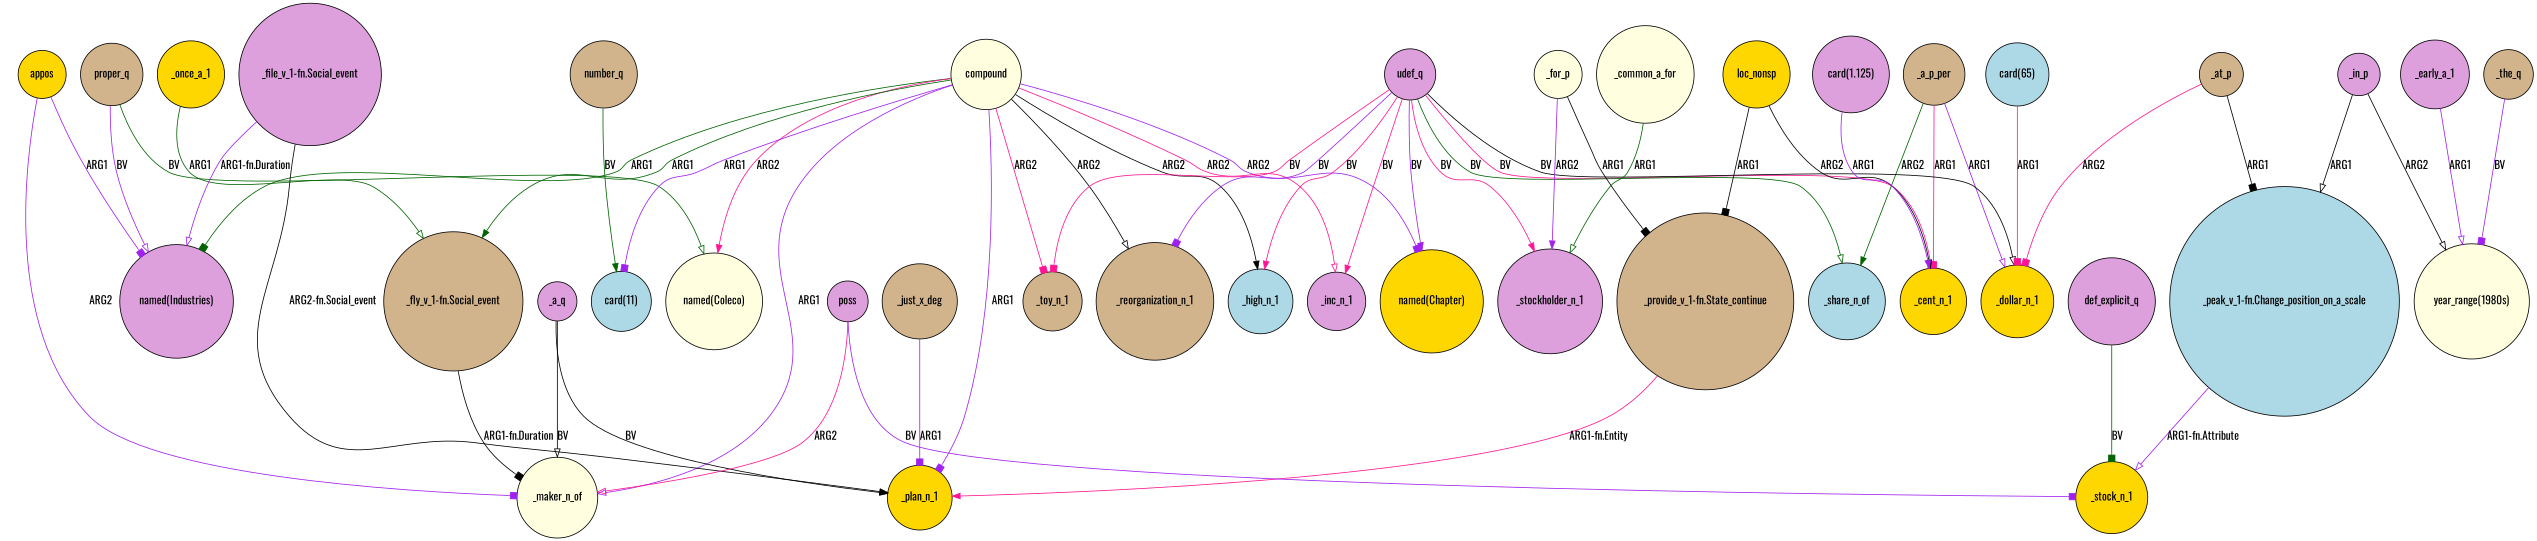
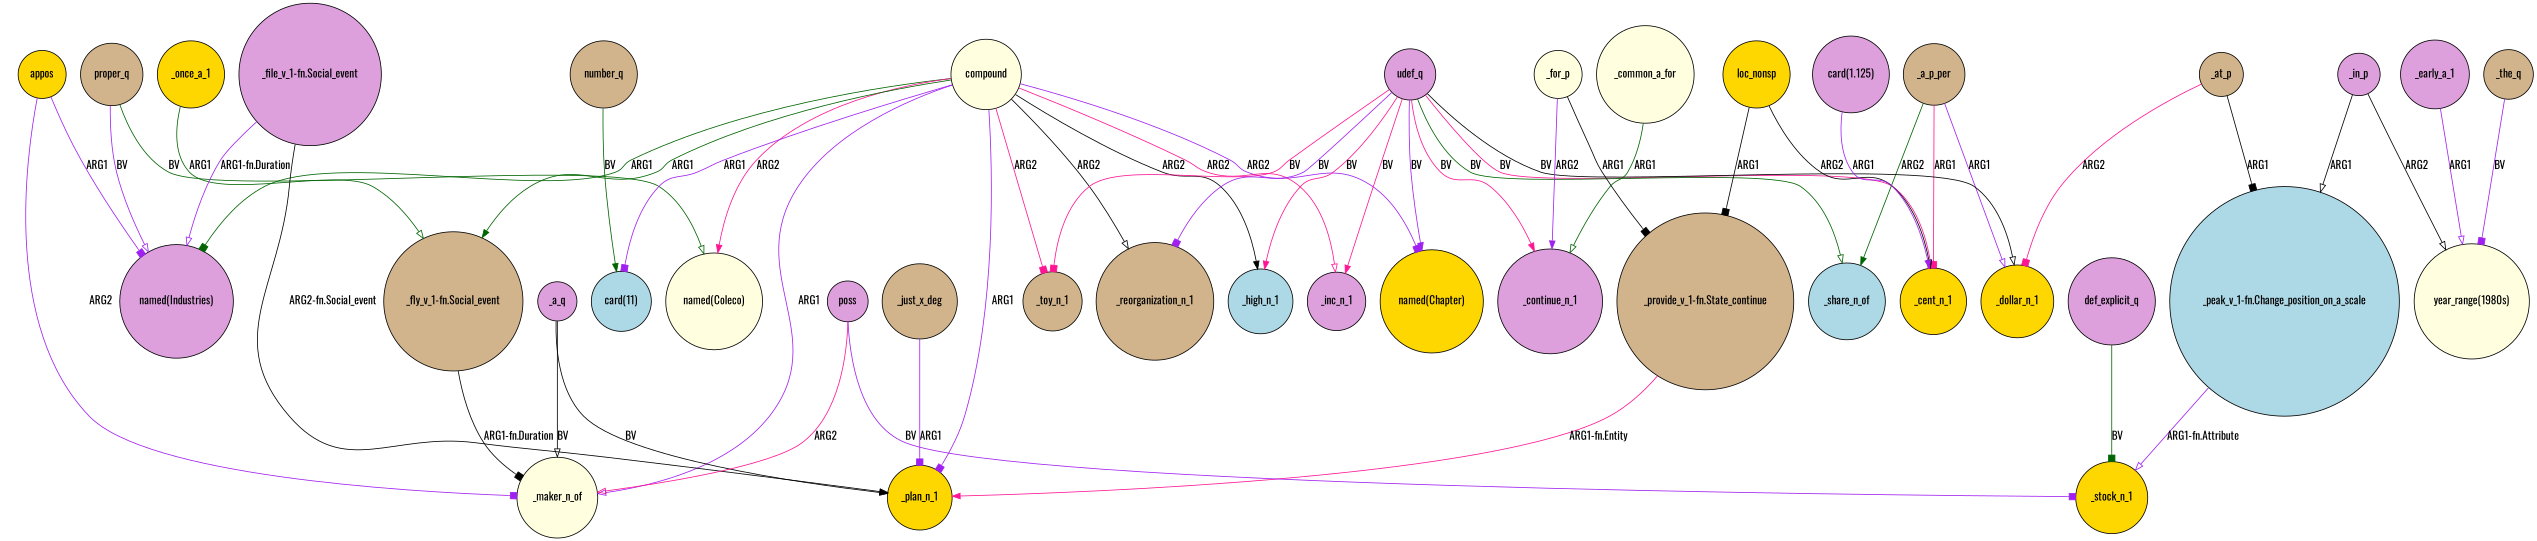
node "card(65)": removed
node "_stockholder_n_1": label "_stockholder_n_1" -> "_continue_n_1"
